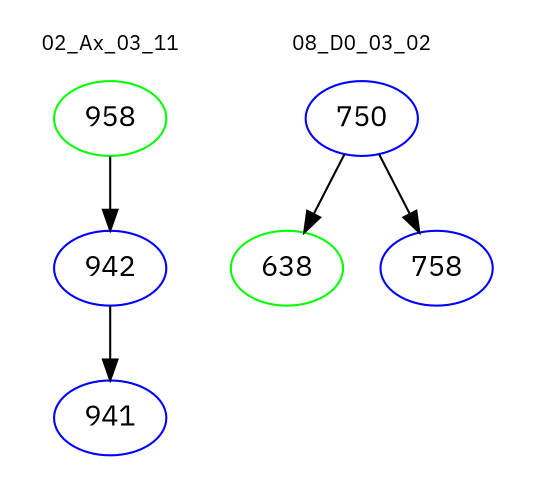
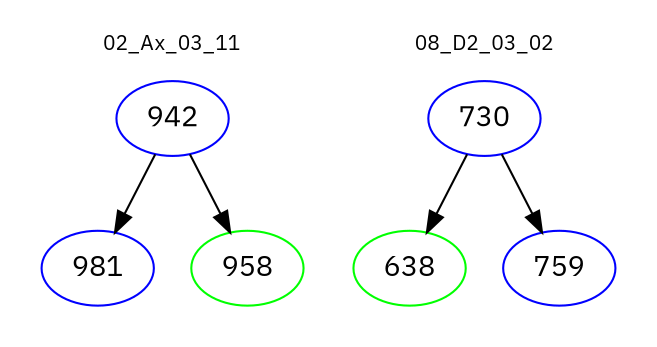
cluster "08_D0_03_02": label "08_D0_03_02" -> "08_D2_03_02"
node "750": label "750" -> "730"
edge "958" -> "942": reversed
node "758": label "758" -> "759"
node "941": label "941" -> "981"
